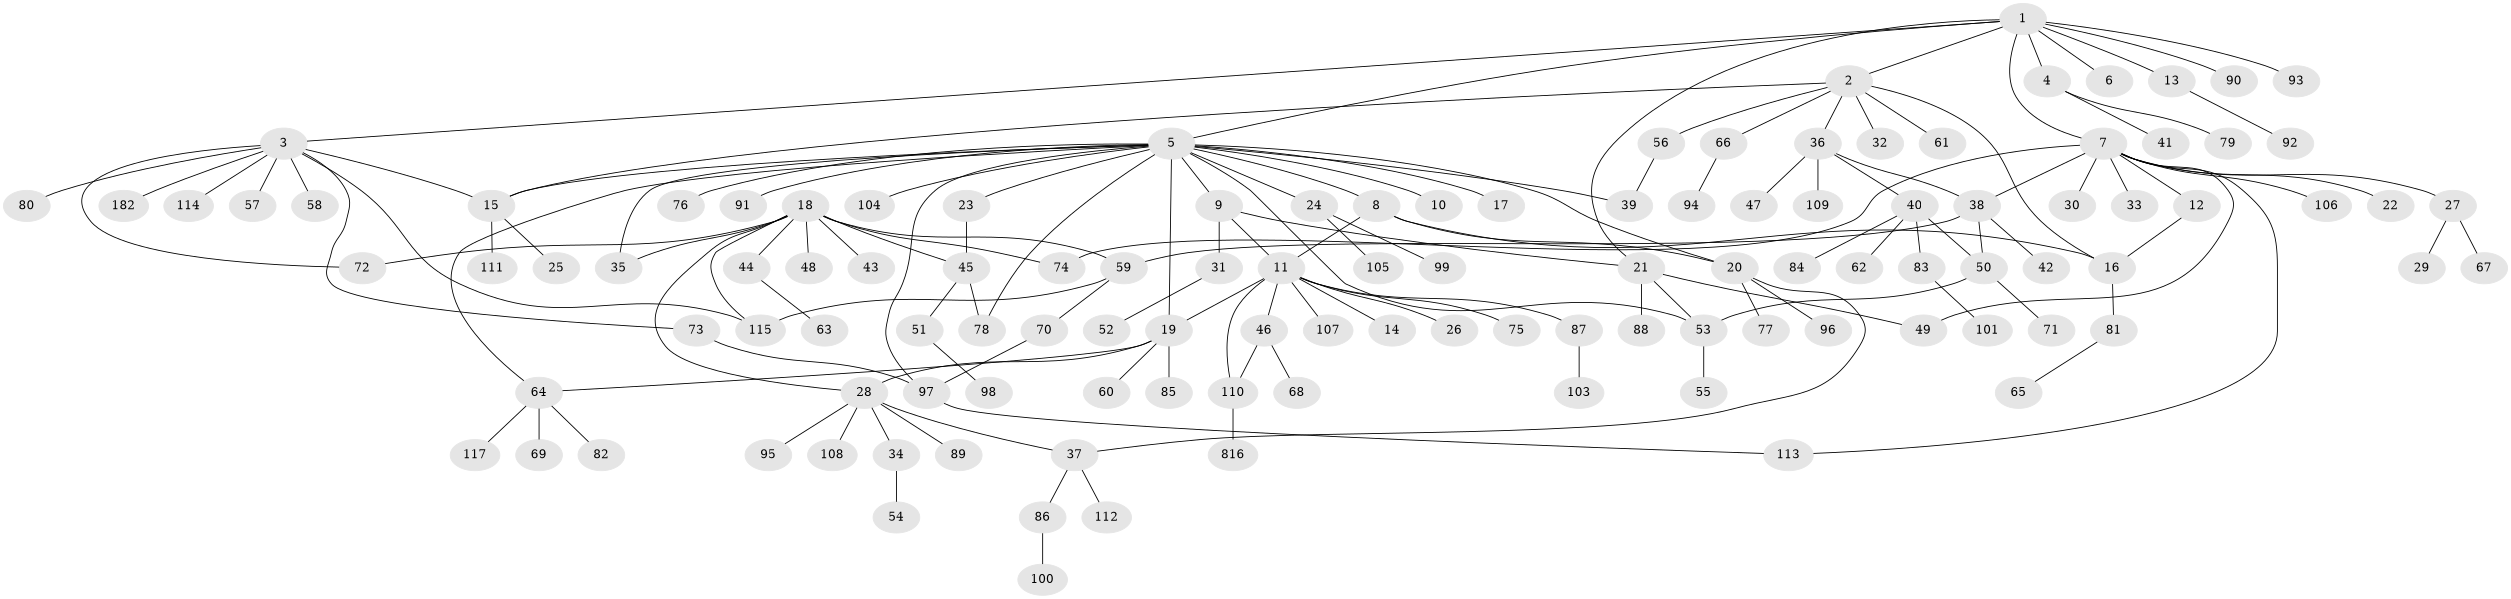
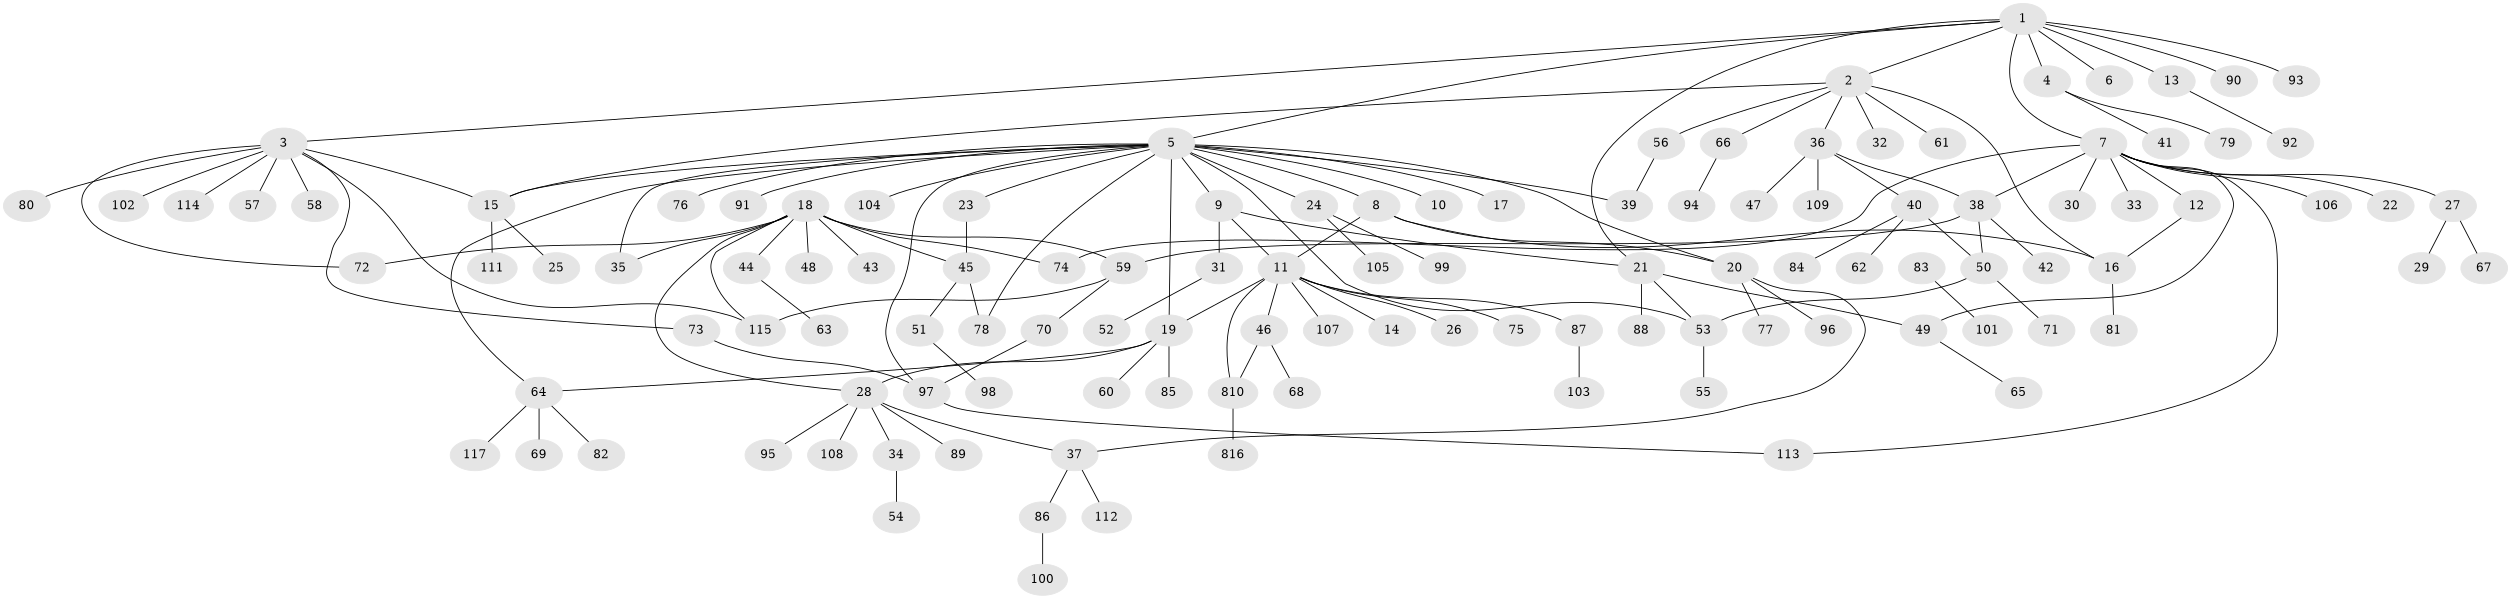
node "182": label "182" -> "102"
edge "40" -- "83": removed
edge "81" -- "65": now "49" -- "65"
node "110": label "110" -> "810"
